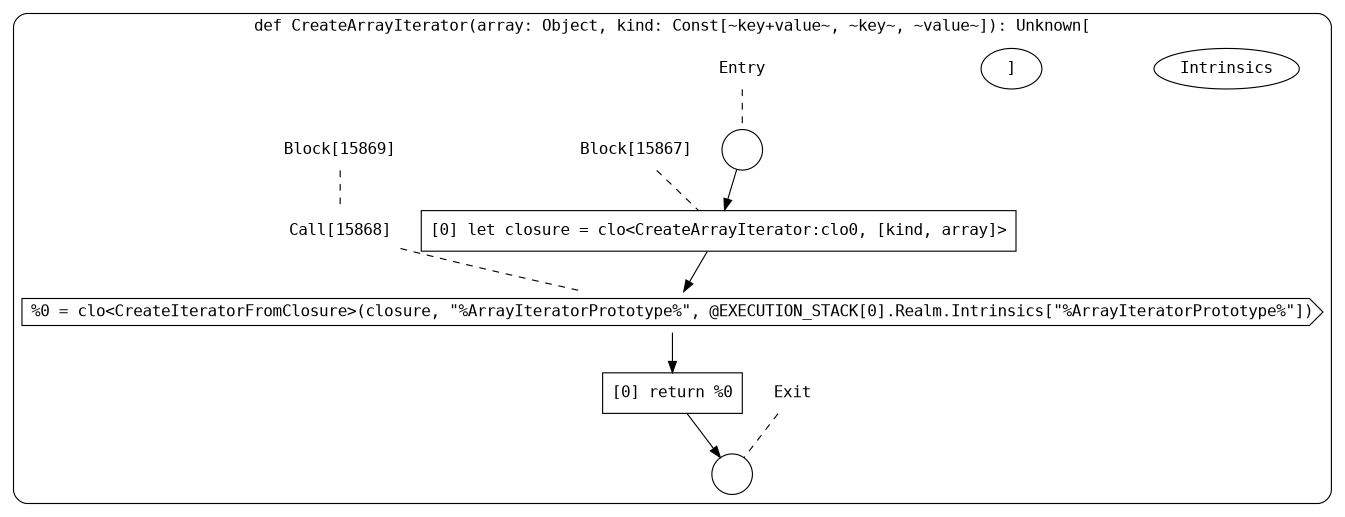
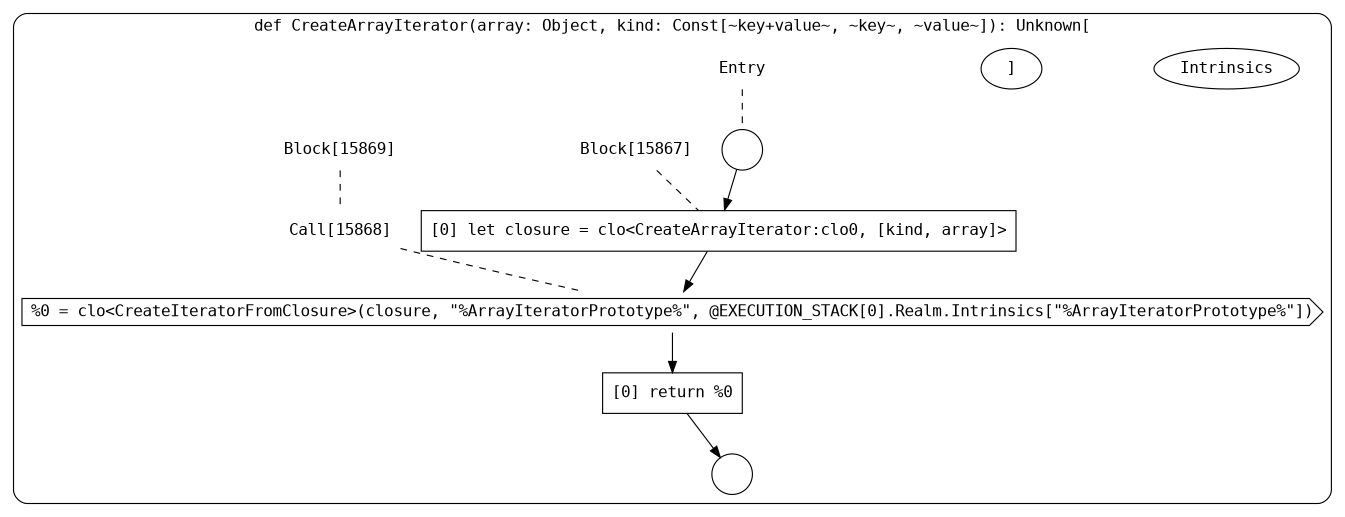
node "Exit": removed
